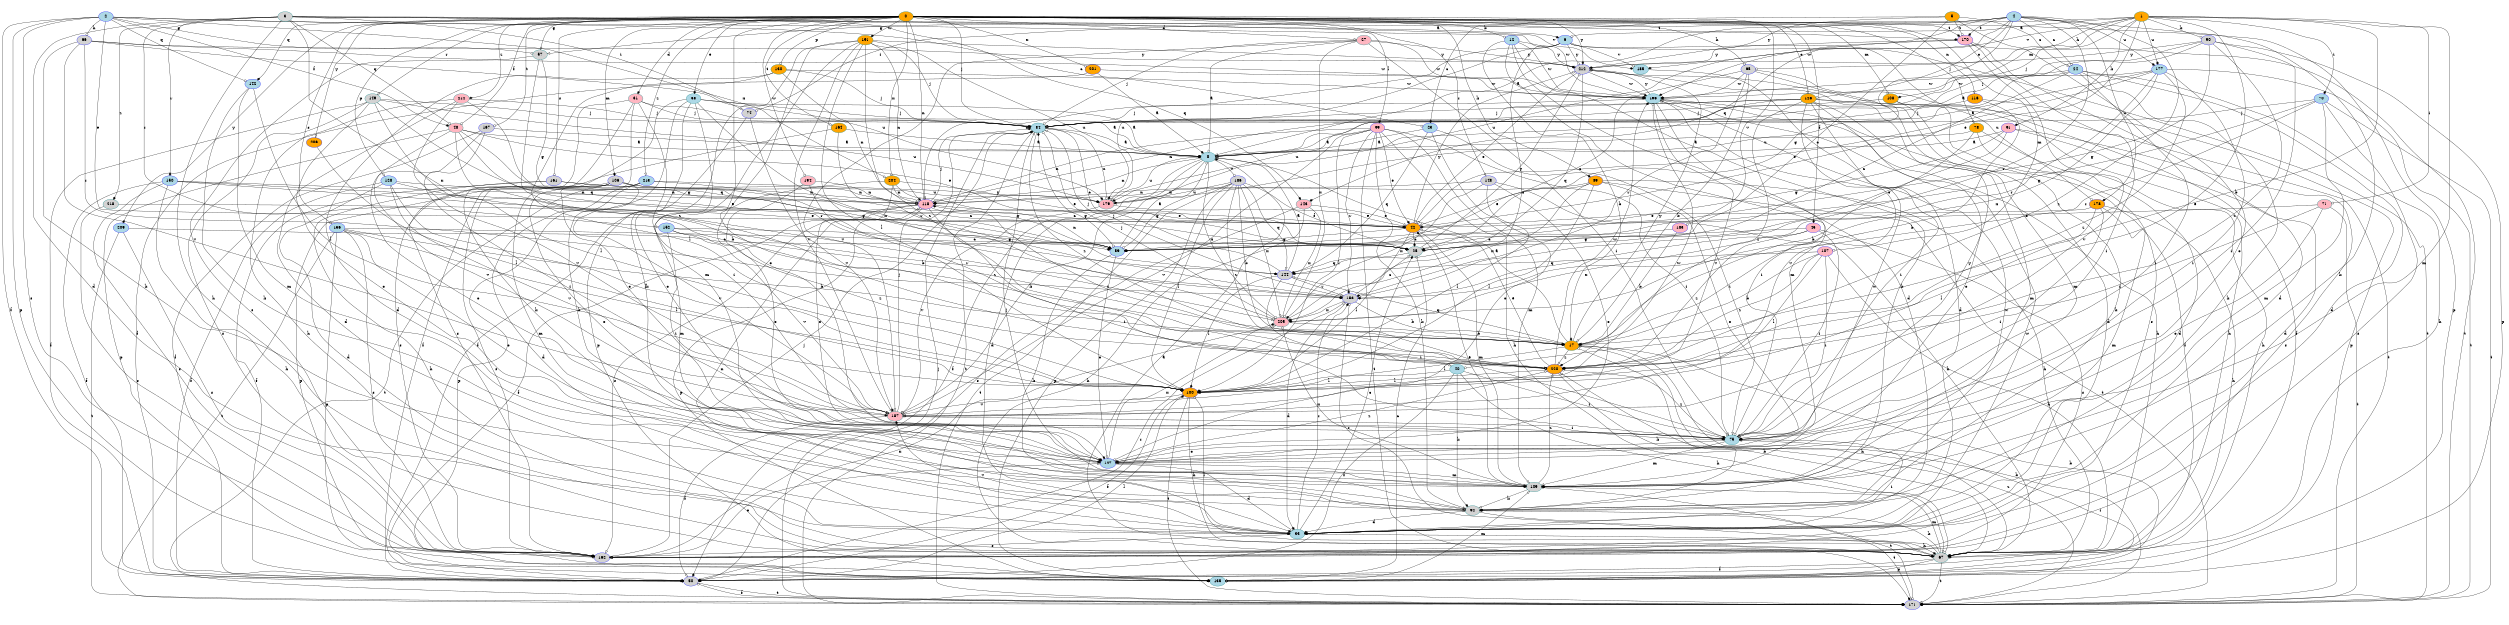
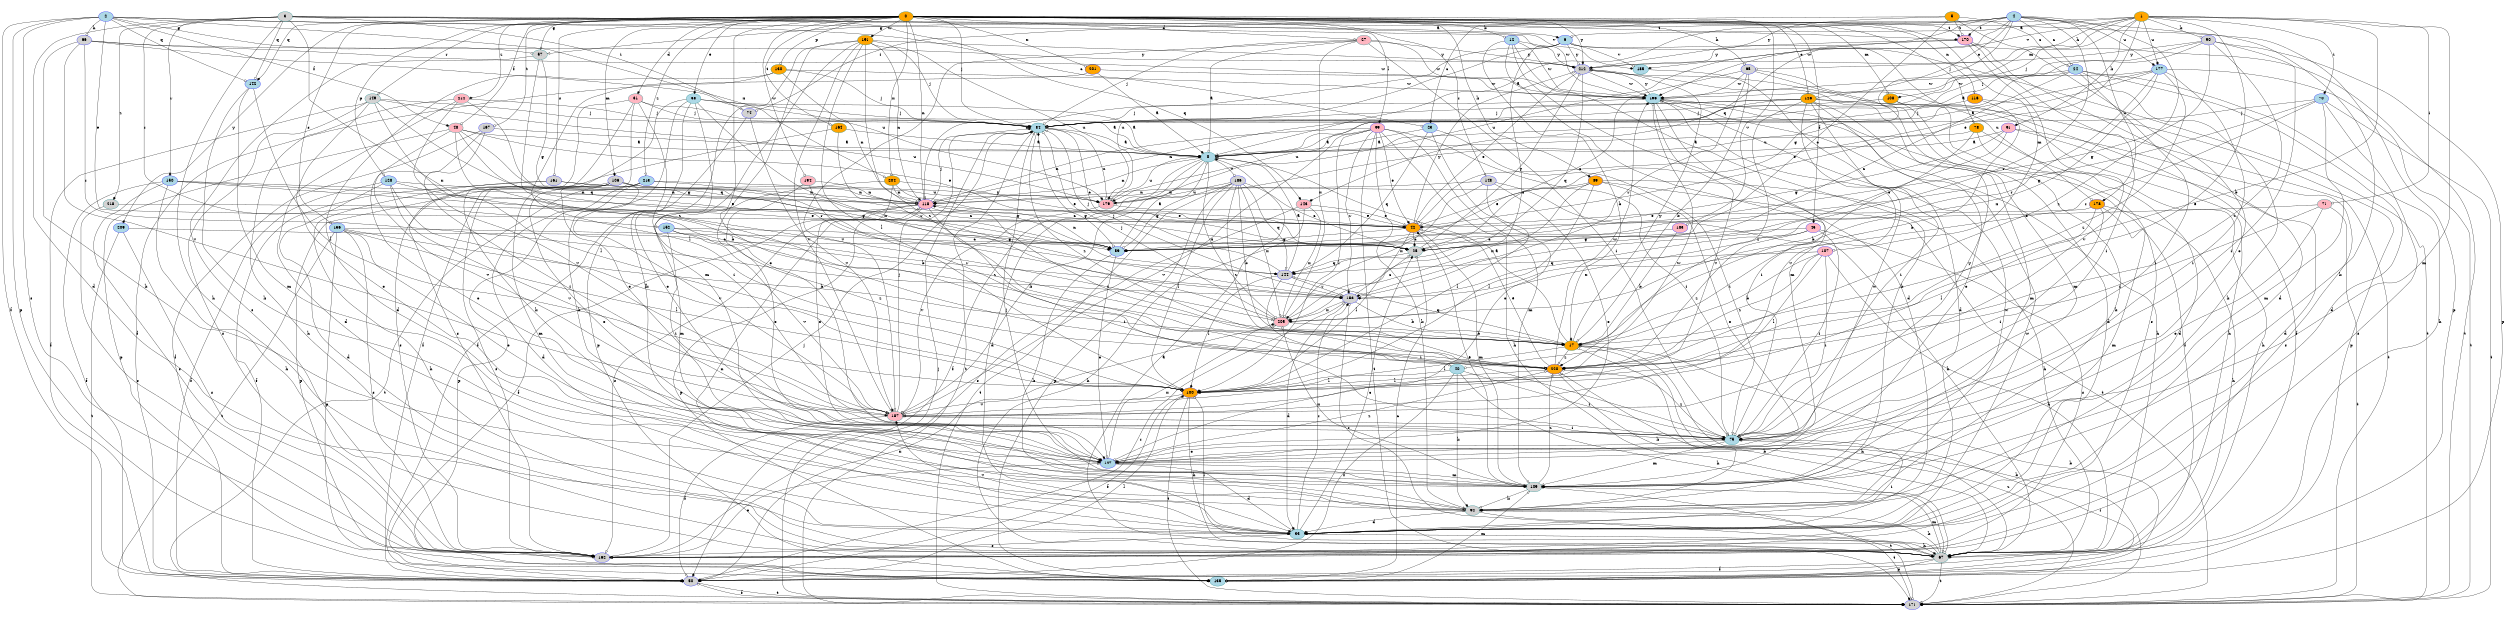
edge "3" -> "48": now "3" -> "142"
node "206": removed
edge "186" -> "25": label "f" -> "c"
